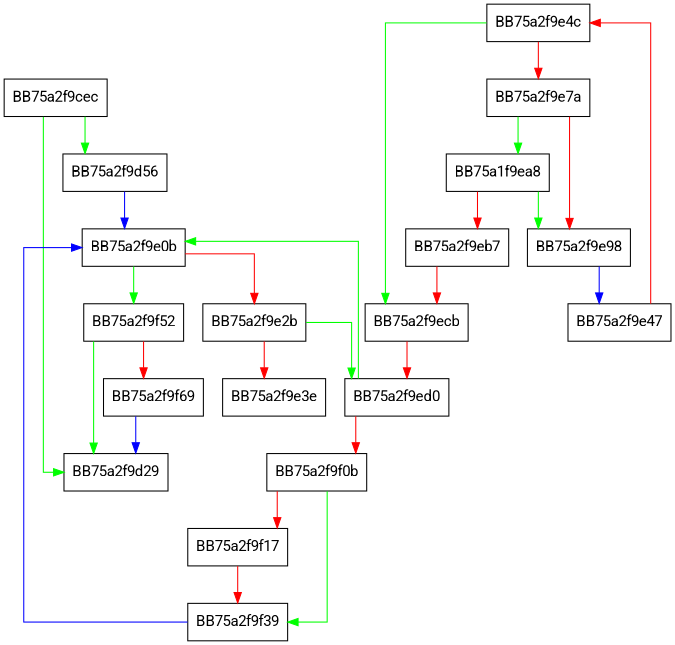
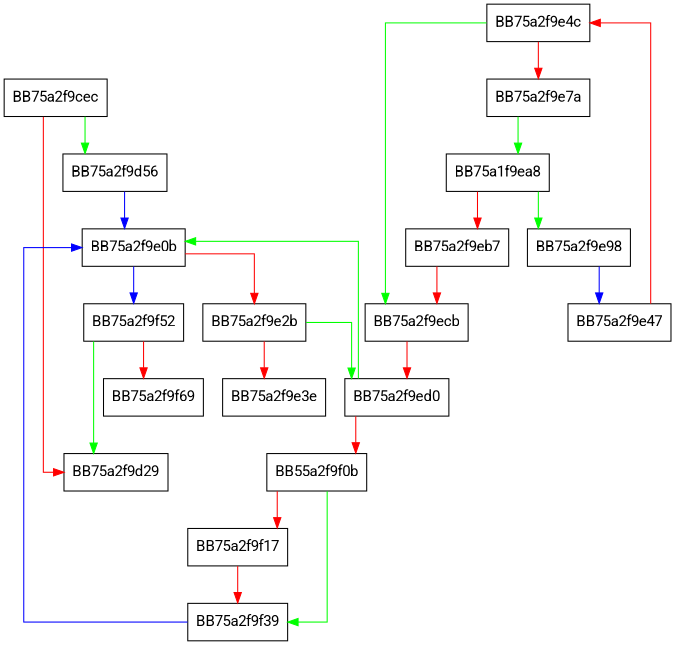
edge "BB75a2f9e7a" -> "BB75a2f9e98": removed
edge "BB75a2f9e0b" -> "BB75a2f9f52": color green -> blue
edge "BB75a2f9cec" -> "BB75a2f9d29": color green -> red
edge "BB75a2f9f69" -> "BB75a2f9d29": removed
node "BB75a2f9f0b": label "BB75a2f9f0b" -> "BB55a2f9f0b"
